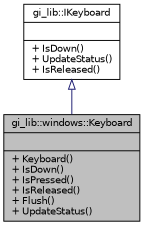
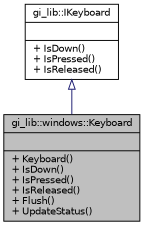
node "gi_lib::IKeyboard": text "+ UpdateStatus()" -> "+ IsPressed()"
